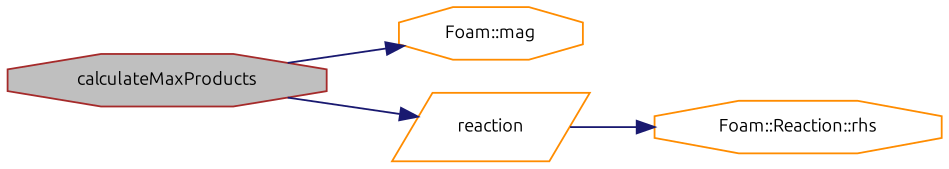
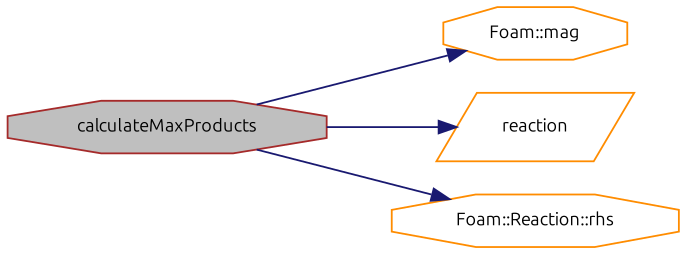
edge "reaction" -> "Foam::Reaction::rhs": now "calculateMaxProducts" -> "Foam::Reaction::rhs"
